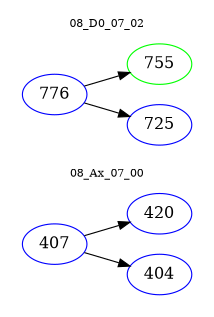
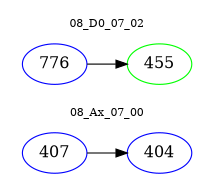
node "755": label "755" -> "455"
node "725": removed
node "420": removed
